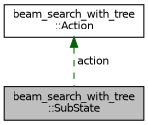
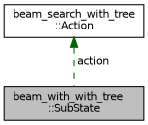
node "beam_search_with_tree ::SubState": label "beam_search_with_tree ::SubState" -> "beam_with_with_tree ::SubState"
